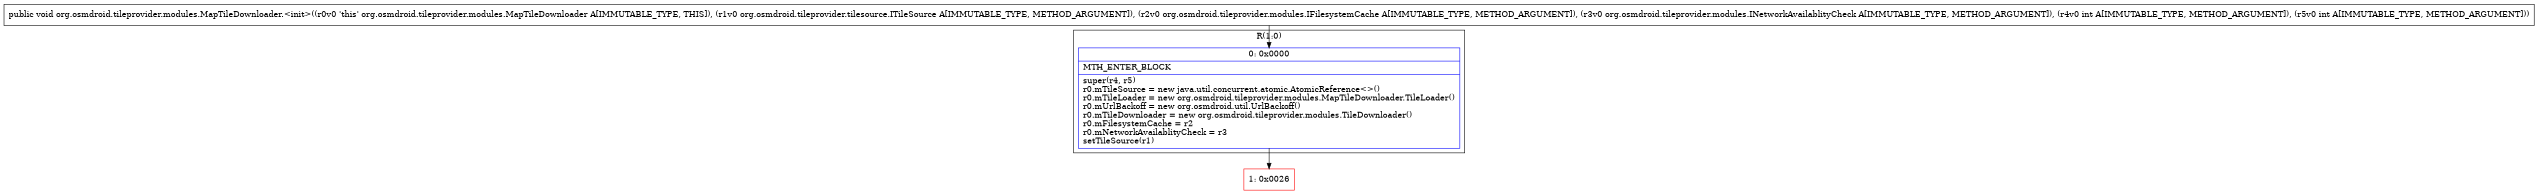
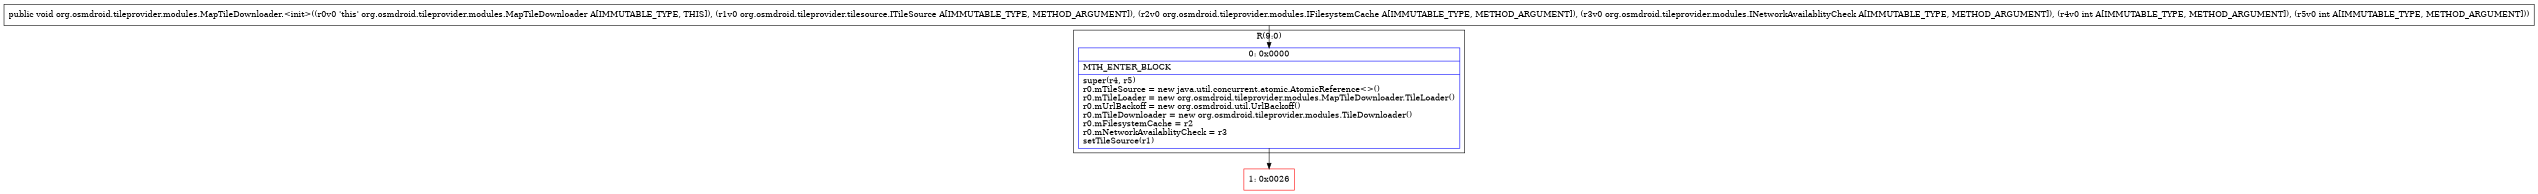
cluster "R(1:0)": label "R(1:0)" -> "R(9:0)"
